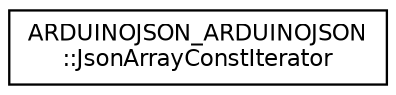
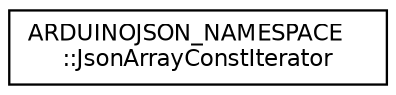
node "ARDUINOJSON_ARDUINOJSON ::JsonArrayConstIterator": label "ARDUINOJSON_ARDUINOJSON ::JsonArrayConstIterator" -> "ARDUINOJSON_NAMESPACE ::JsonArrayConstIterator"
